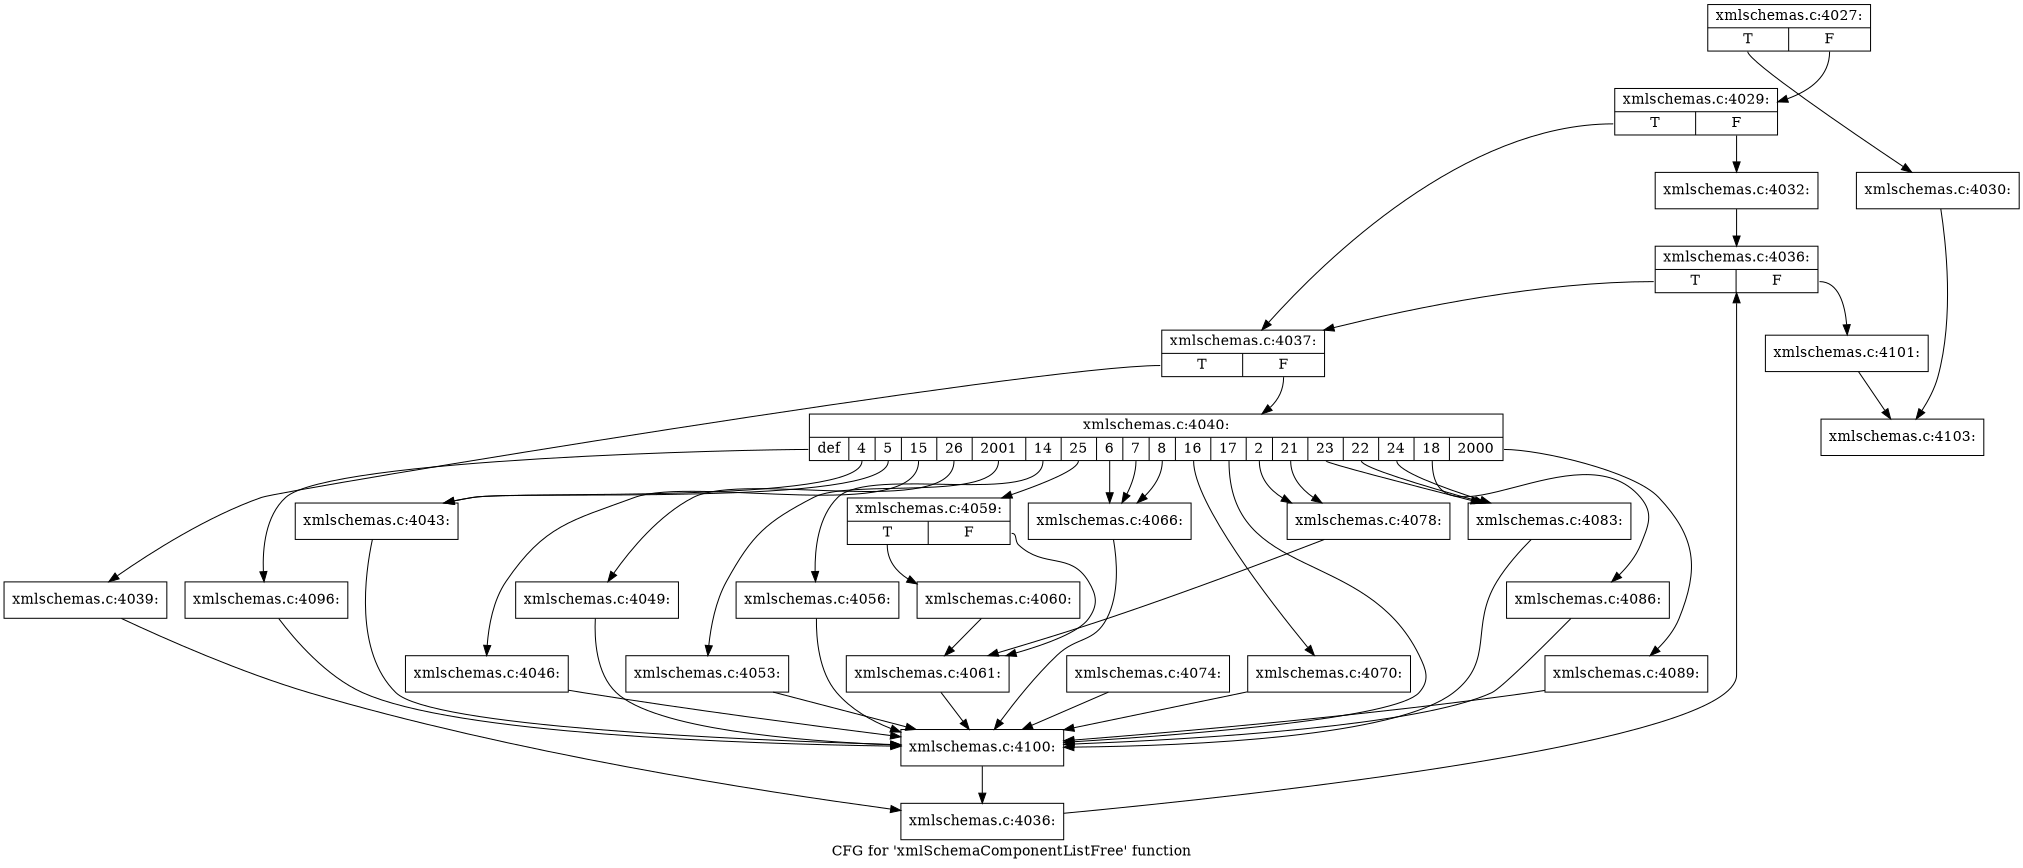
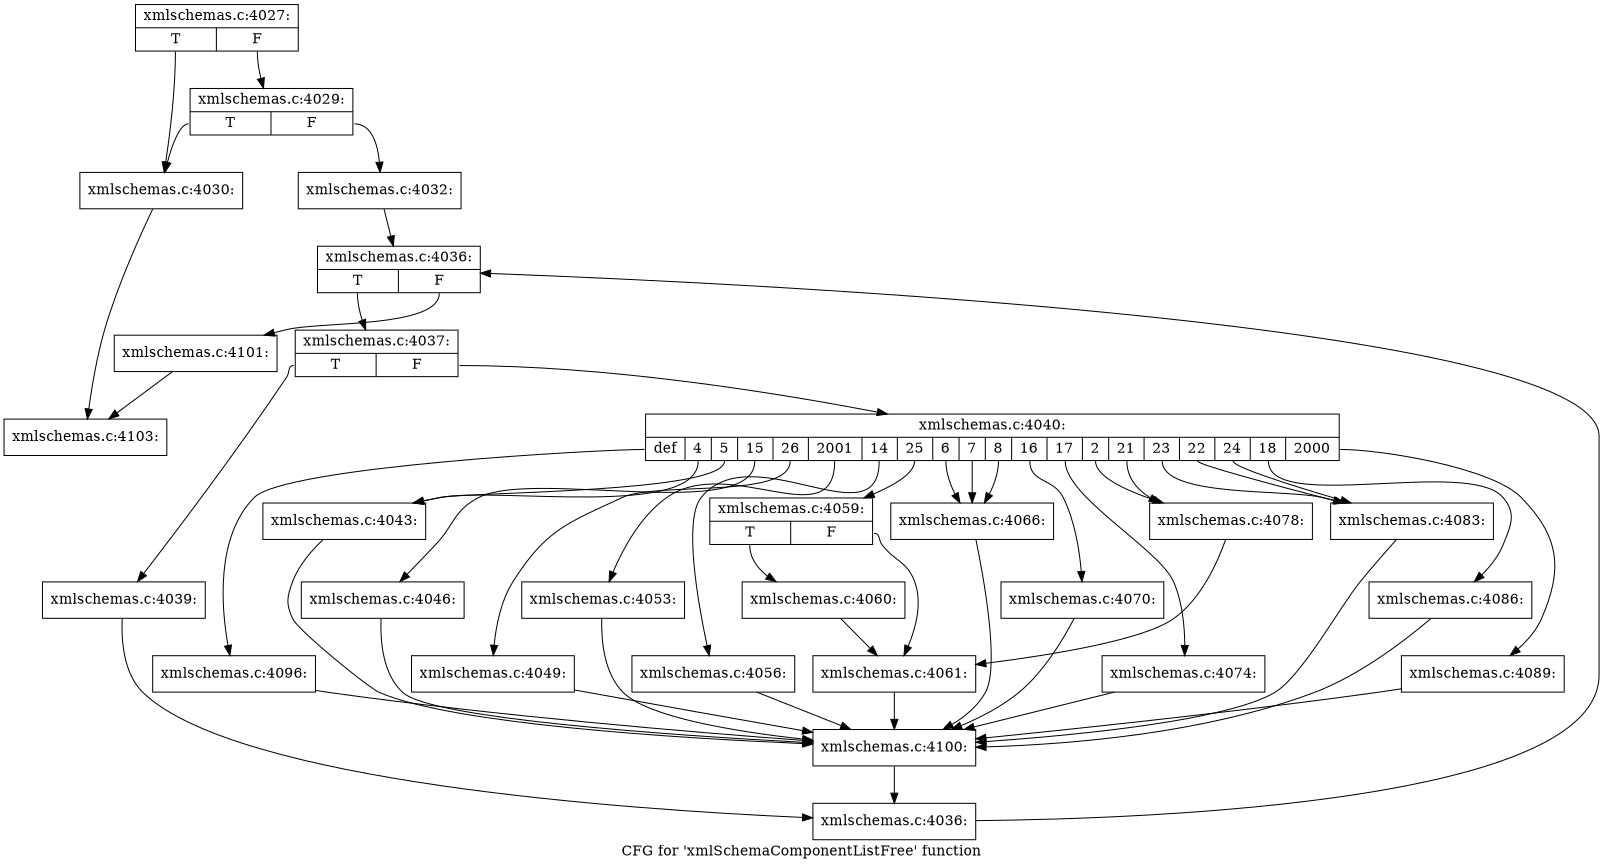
edge "xmlschemas.c:4029:" -> "xmlschemas.c:4037:": now "xmlschemas.c:4029:" -> "xmlschemas.c:4030:"
edge "xmlschemas.c:4040:" -> "xmlschemas.c:4100:": now "xmlschemas.c:4040:" -> "xmlschemas.c:4074:"
